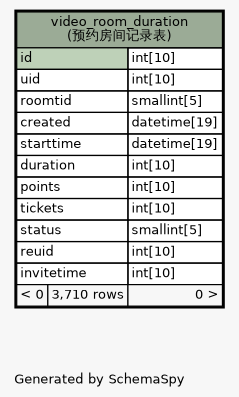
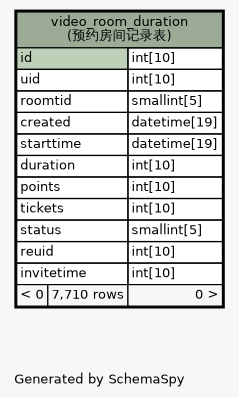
node "video_room_duration": text "3,710 rows" -> "7,710 rows"
